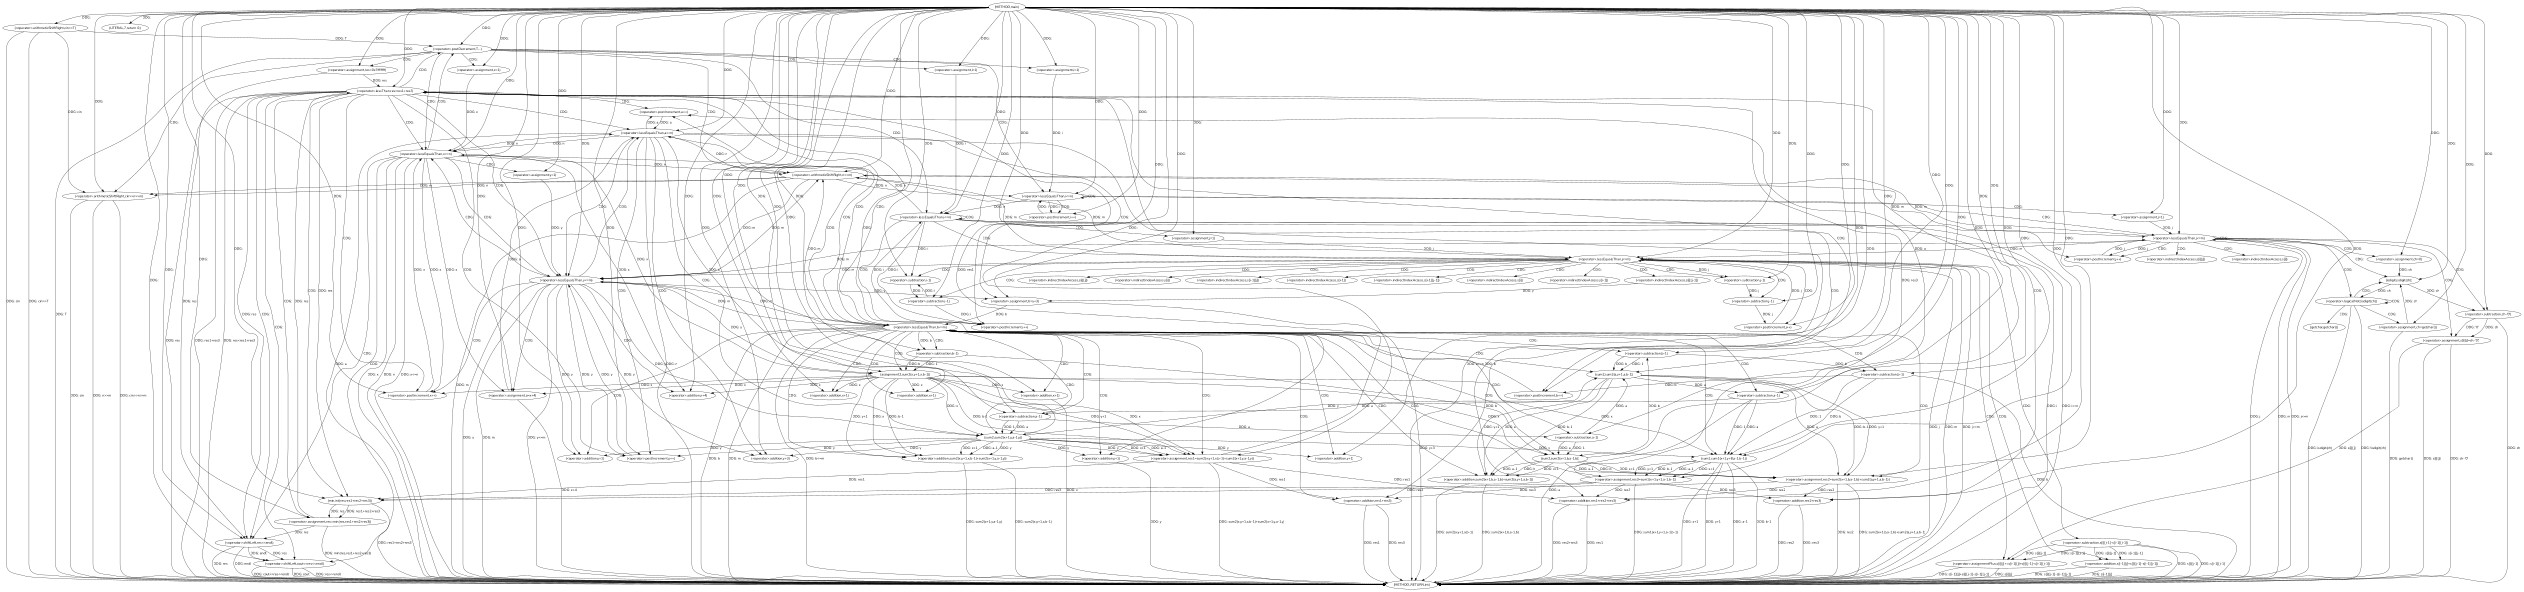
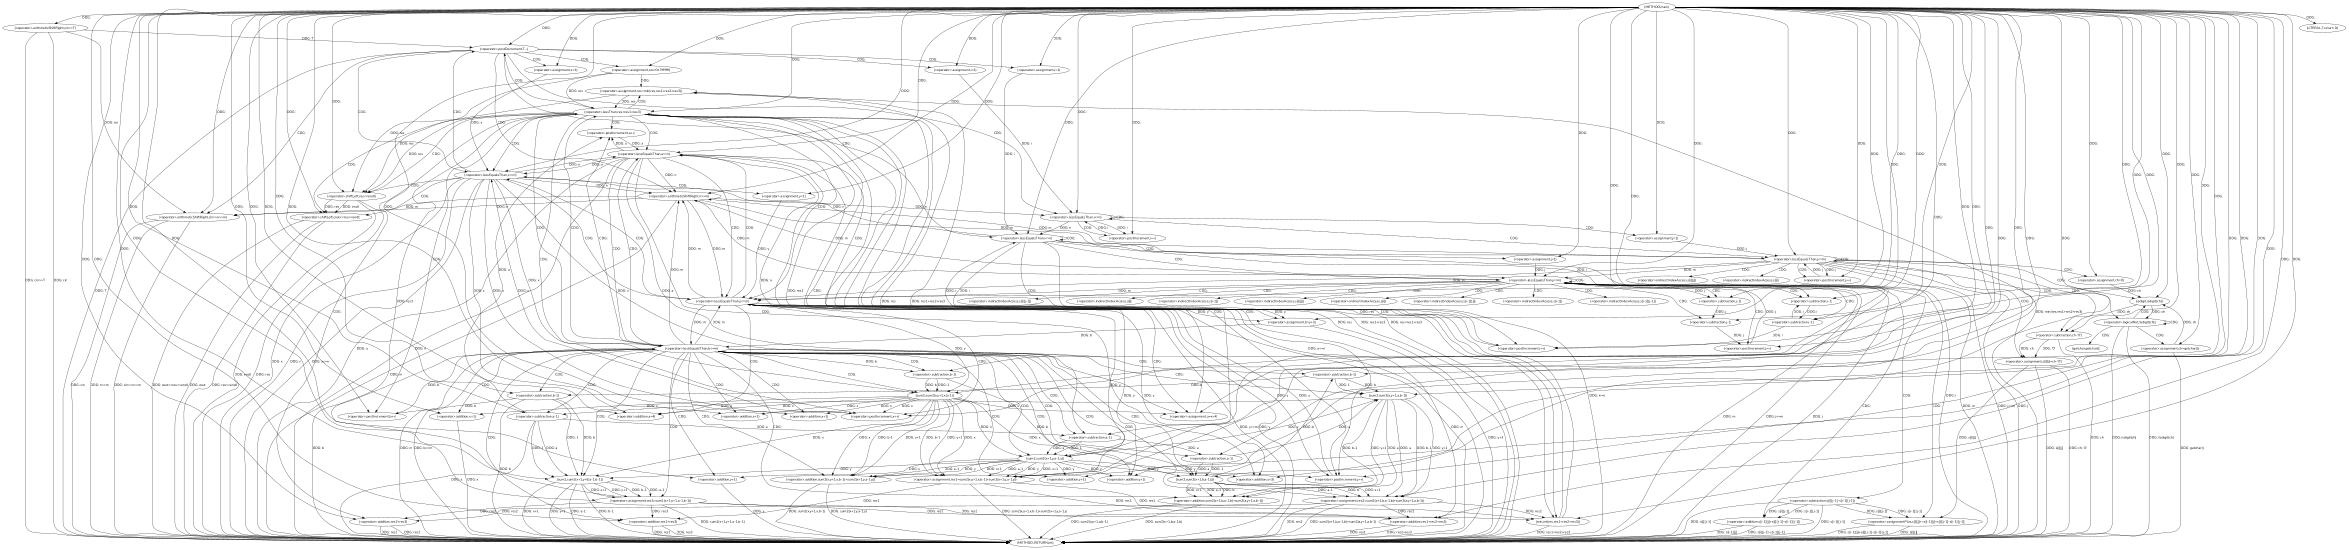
edge "(METHOD,main)" -> "(<operator>.assignment,res=min(res,res1+res2+res3))": now "(<operator>.assignment,res=0x7fffffff)" -> "(<operator>.assignment,res=min(res,res1+res2+res3))"
edge "(<operator>.lessEqualsThan,a<=n)" -> "(sum2,sum2(x+1,y,a-1,y))": now "(<operator>.lessEqualsThan,a<=n)" -> "(<operator>.lessEqualsThan,b<=m)"
node "(assignment2,sum2(x,y+1,x,b-1))": label "(assignment2,sum2(x,y+1,x,b-1))" -> "(sum2,sum2(x,y+1,x,b-1))"
edge "(<operator>.assignment,a=x+4)" -> "(METHOD_RETURN,int)": removed, label "DDG: x+4"
